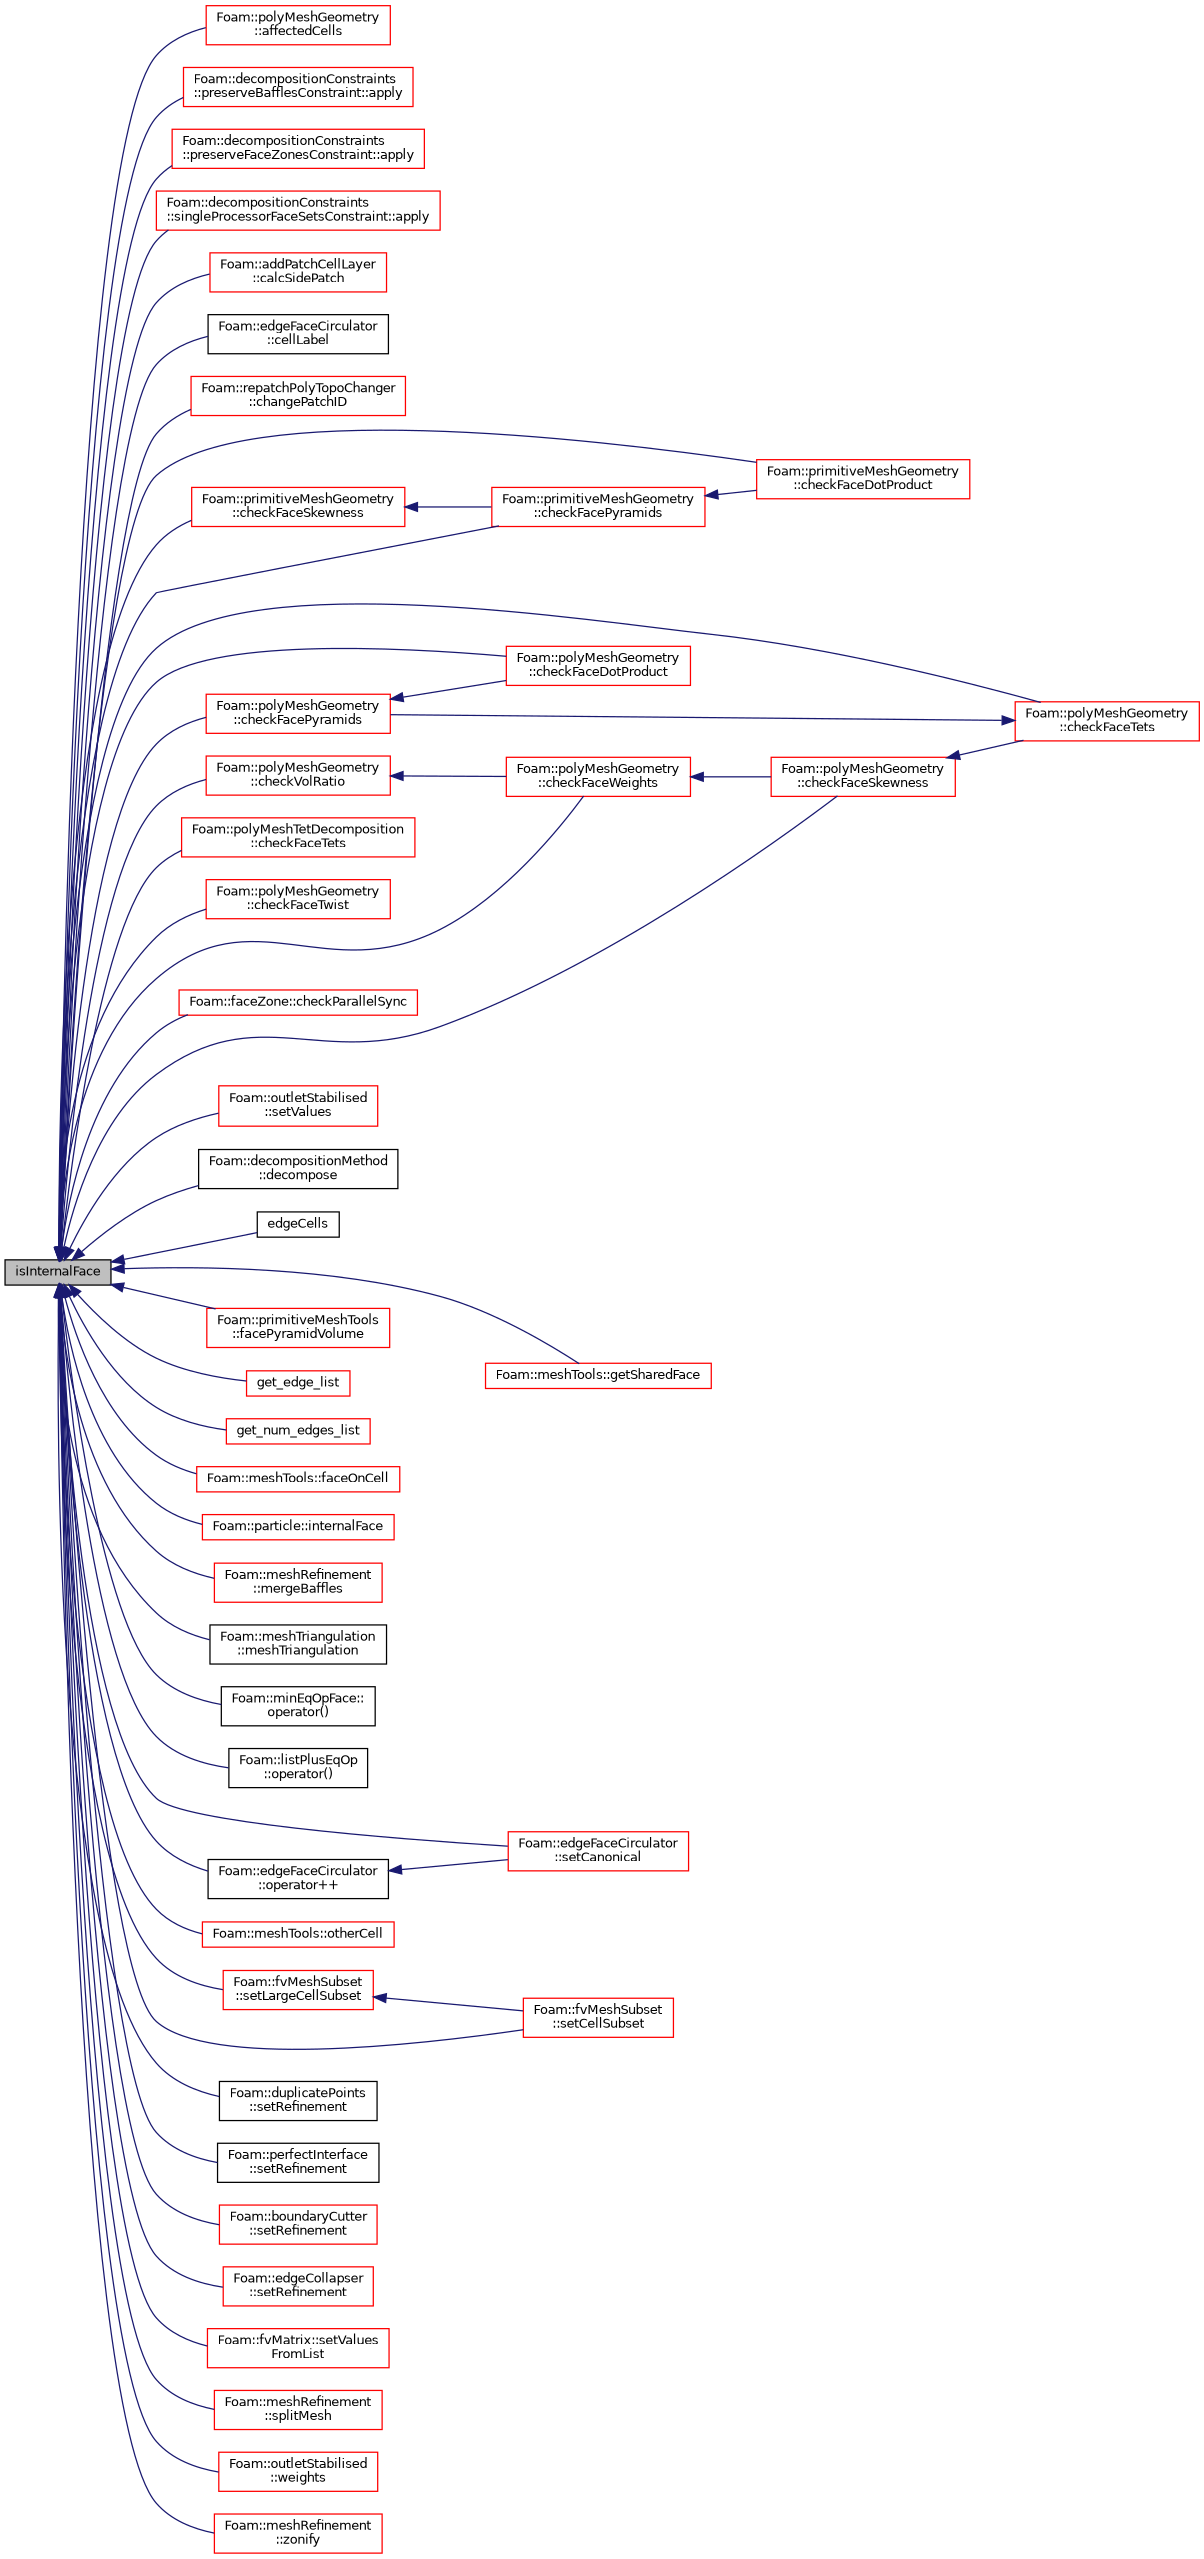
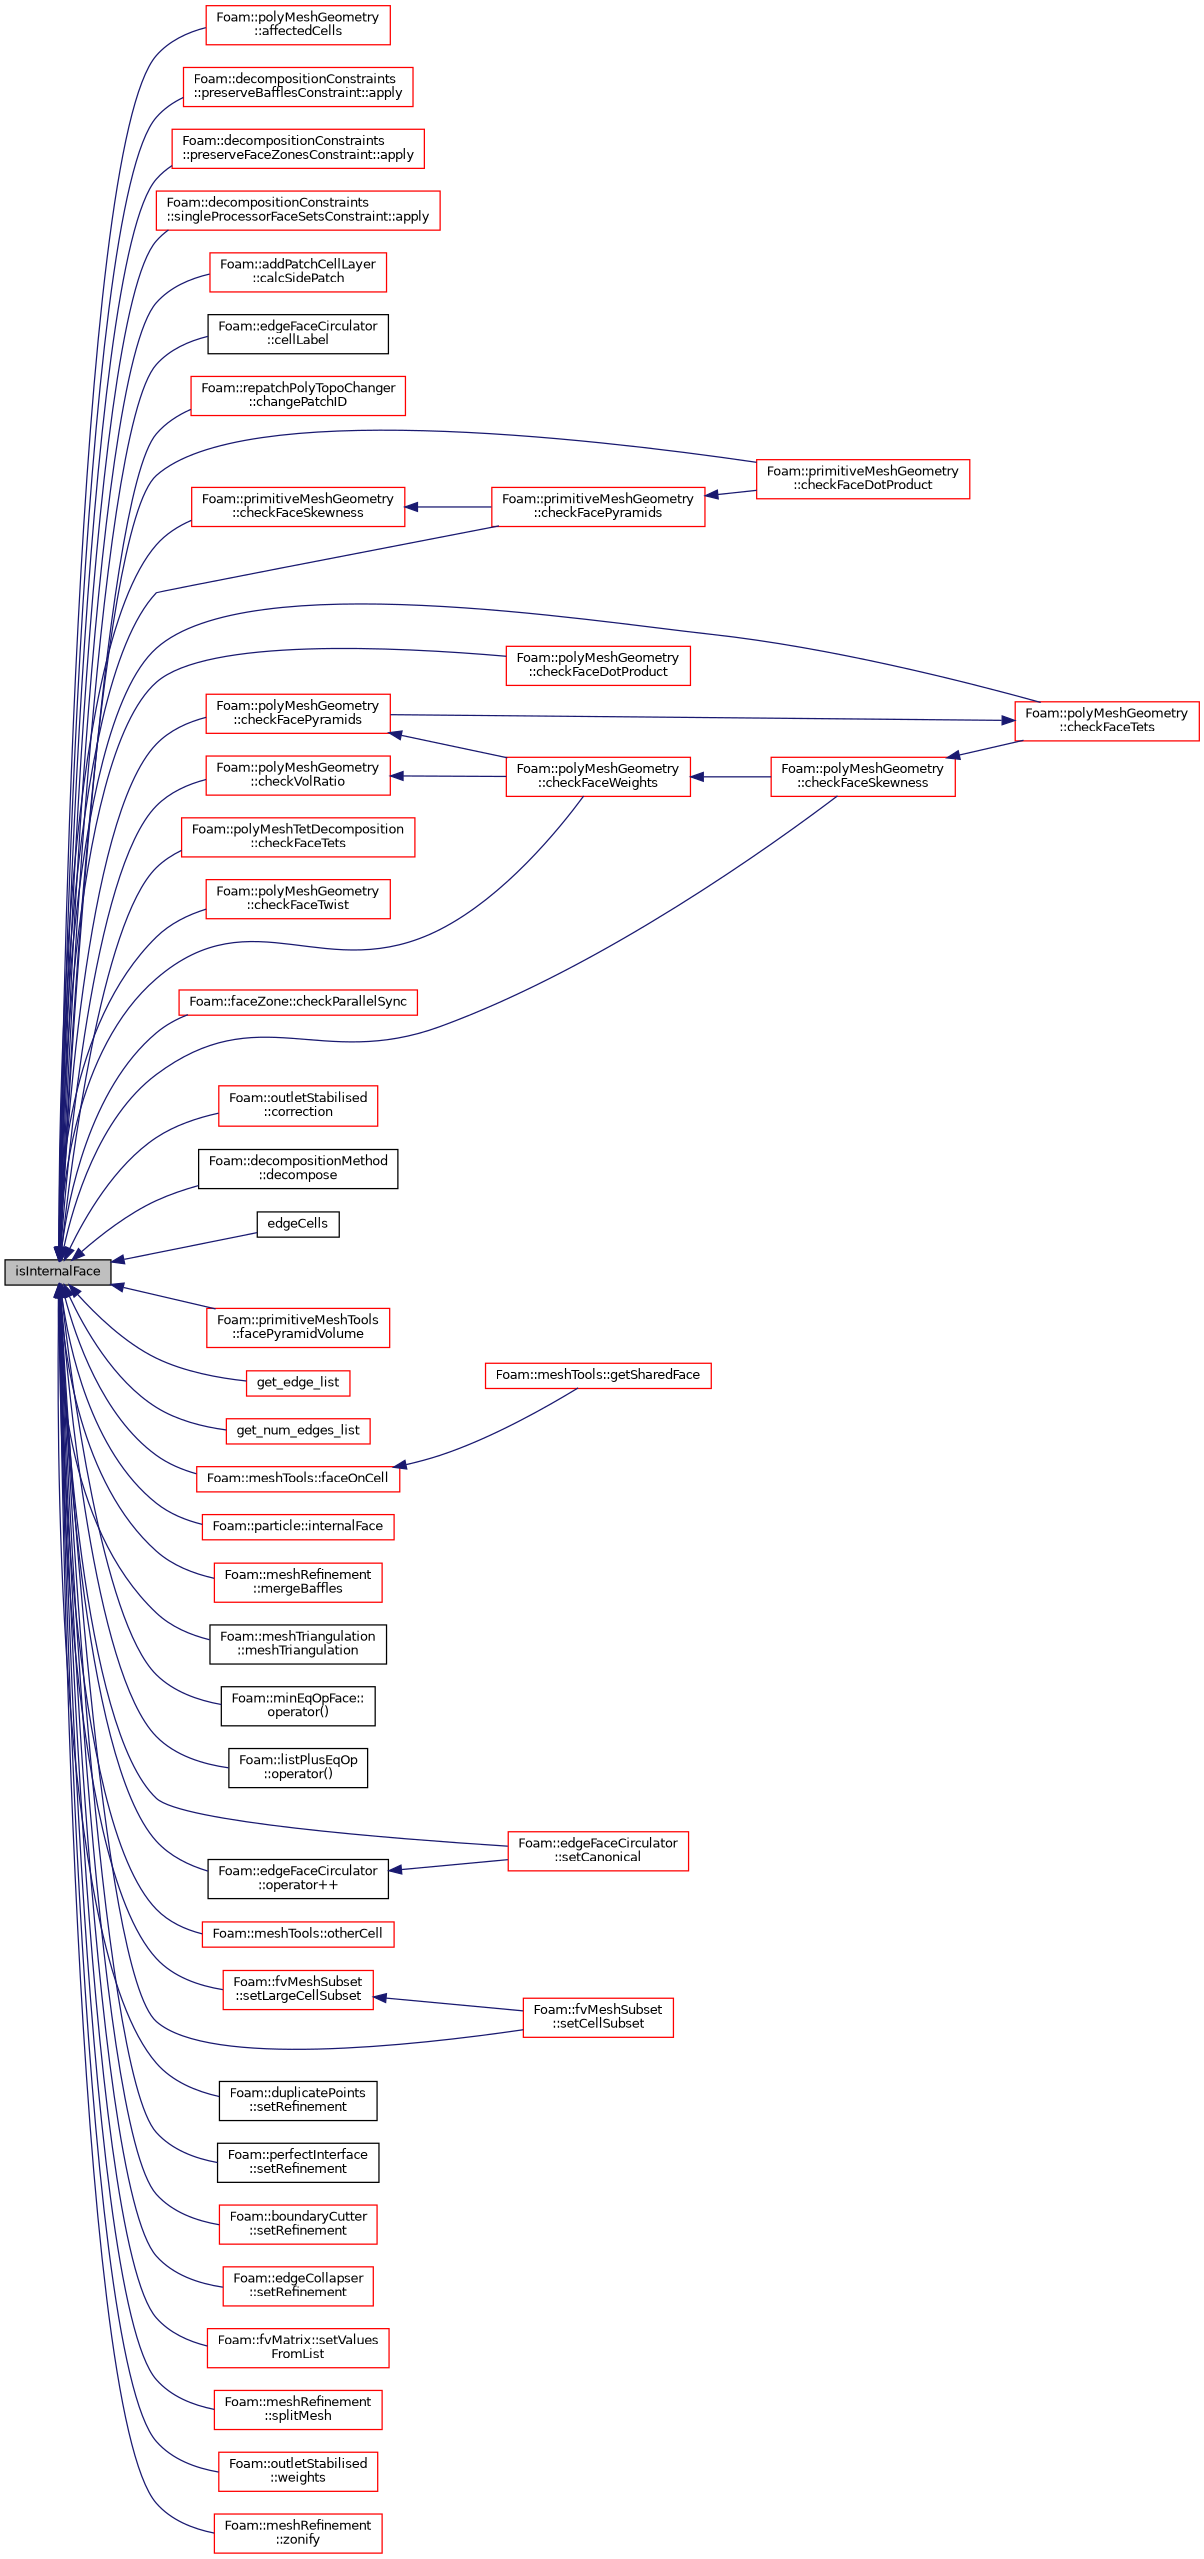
edge "Foam::polyMeshGeometry ::checkFaceDotProduct" -> "Foam::polyMeshGeometry ::checkFacePyramids": now "Foam::polyMeshGeometry ::checkFaceWeights" -> "Foam::polyMeshGeometry ::checkFacePyramids"
node "Foam::outletStabilised ::setValues": label "Foam::outletStabilised ::setValues" -> "Foam::outletStabilised ::correction"
edge "Foam::meshTools::getSharedFace" -> "isInternalFace": now "Foam::meshTools::getSharedFace" -> "Foam::meshTools::faceOnCell"
